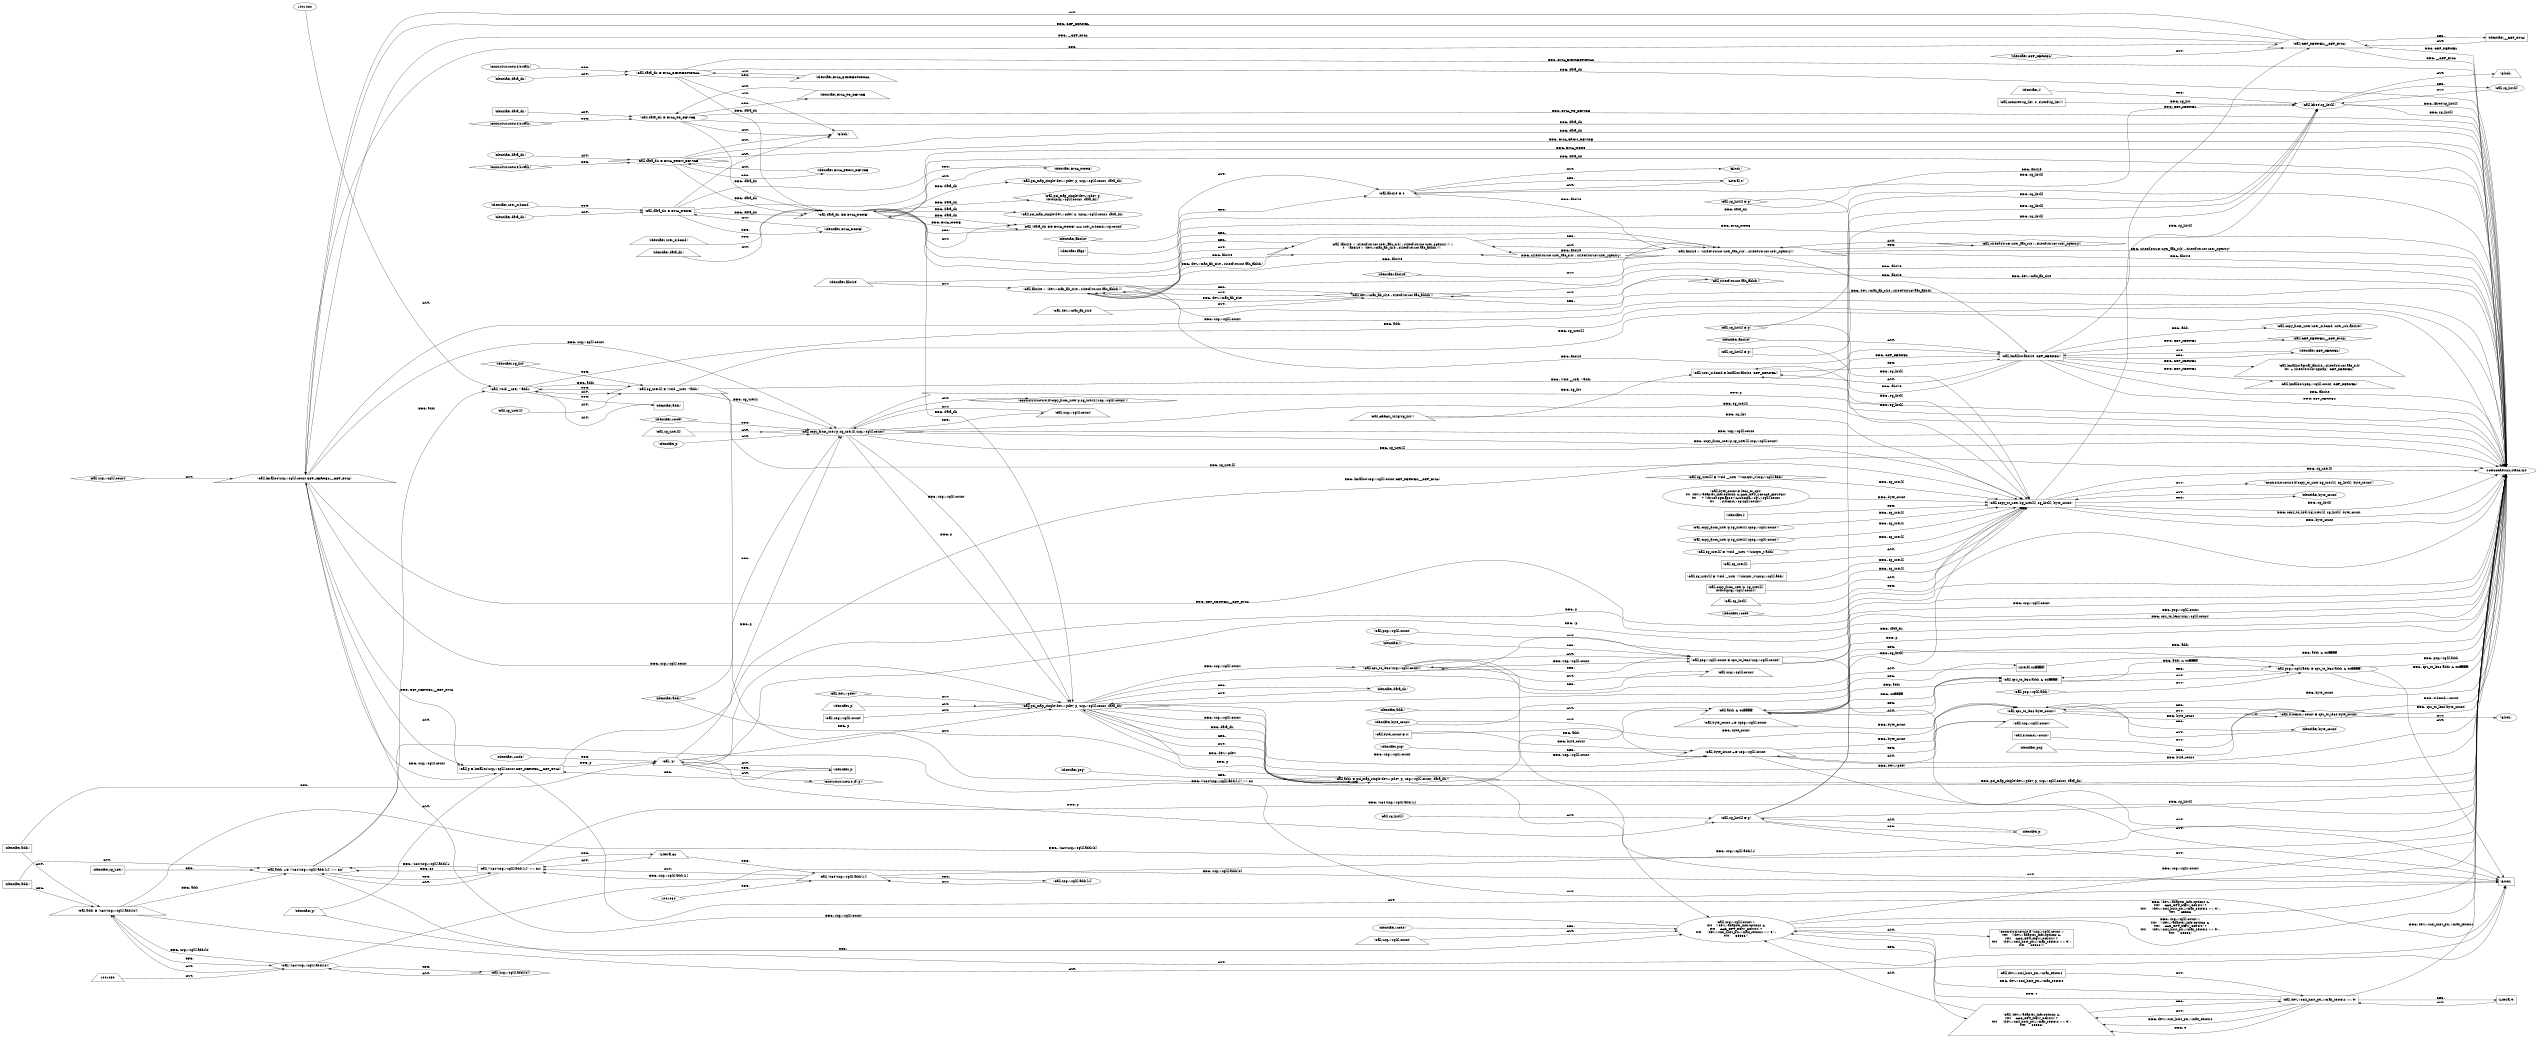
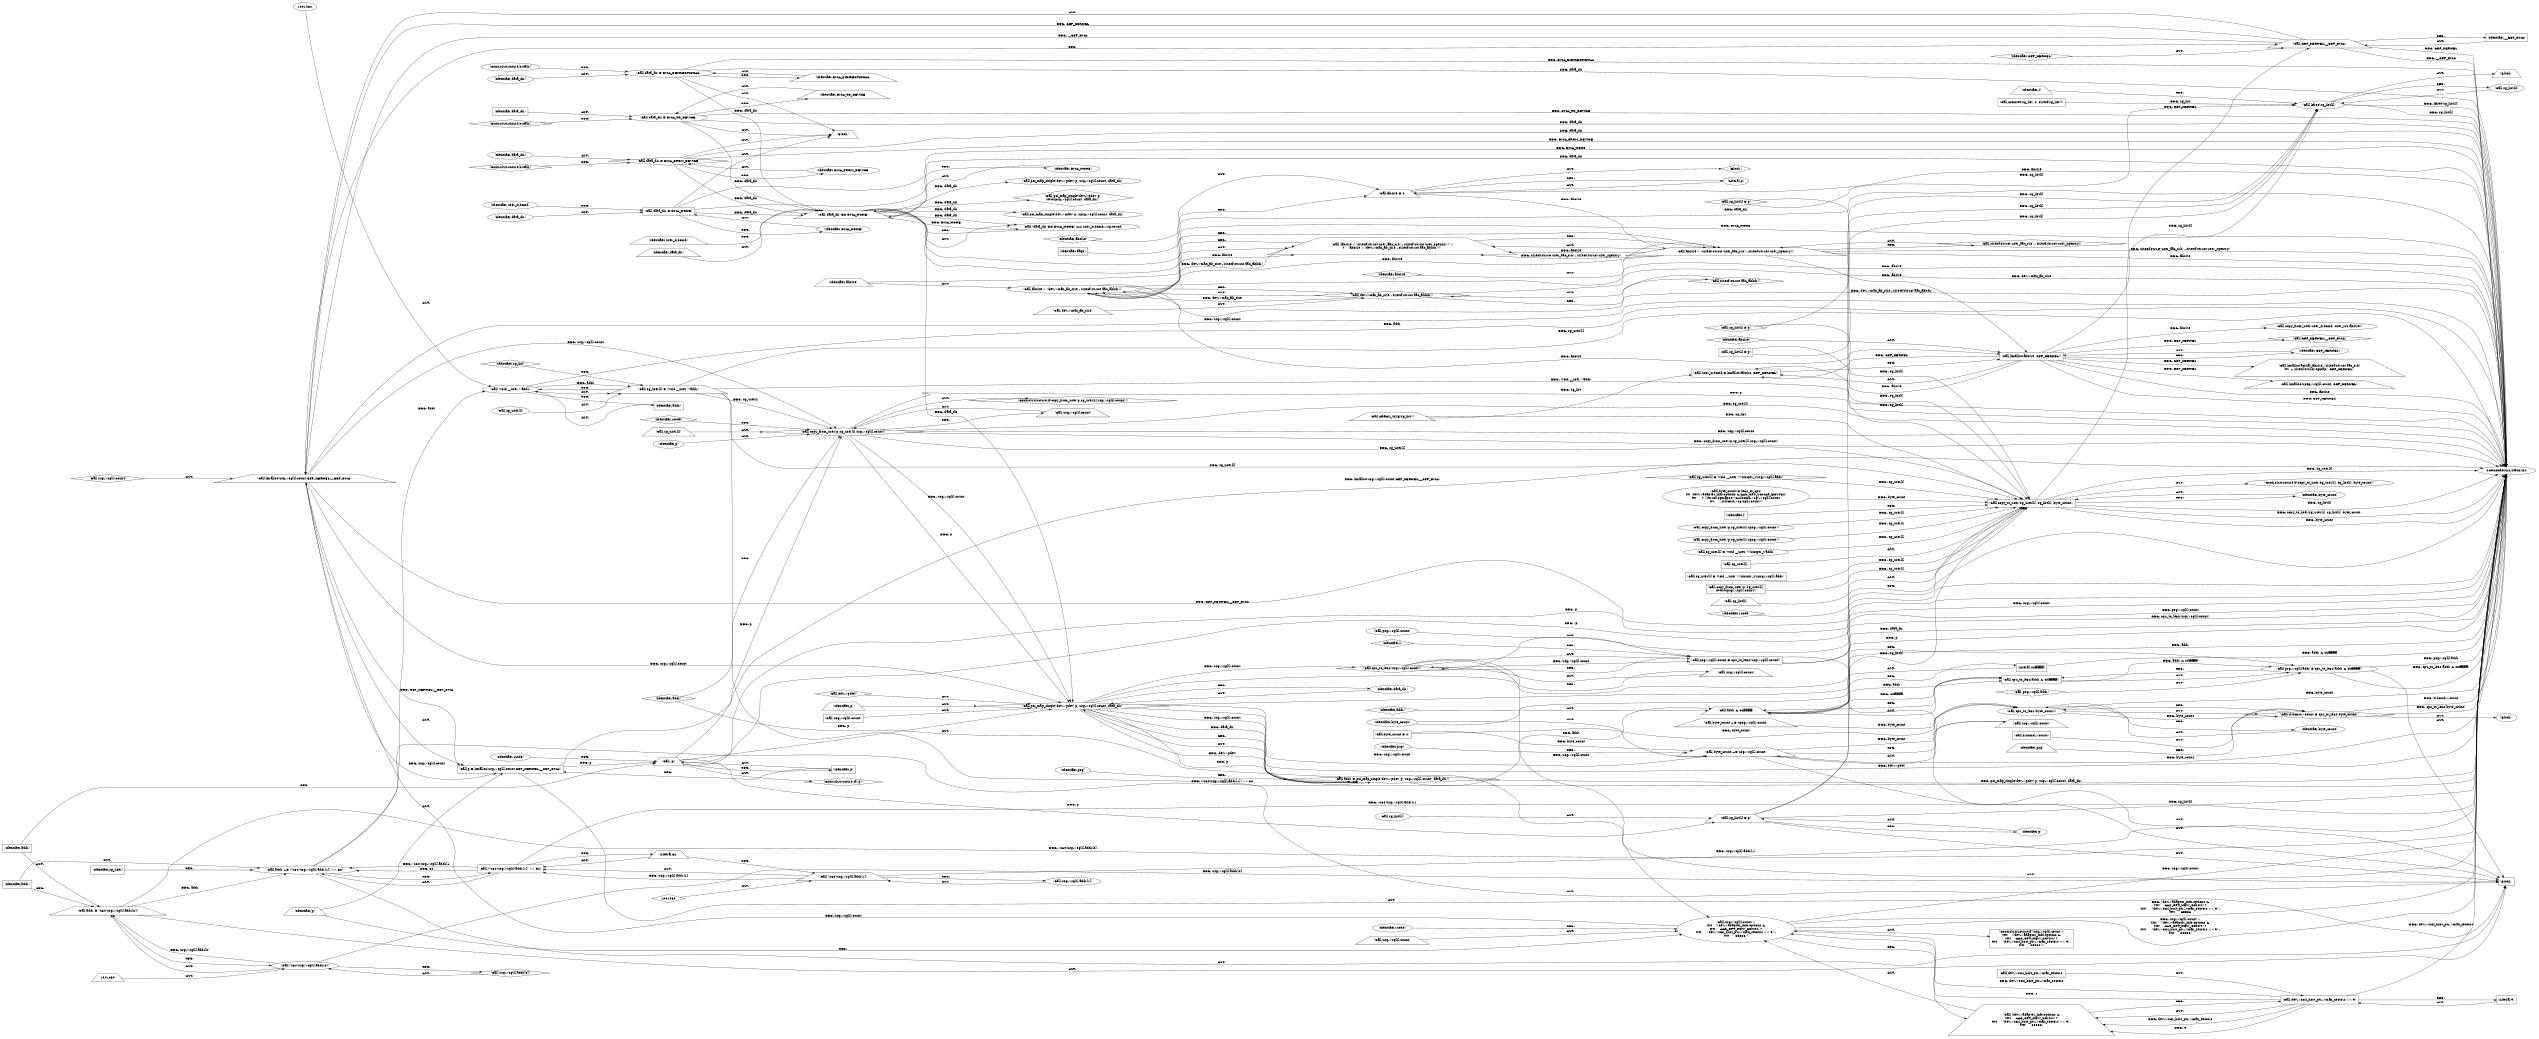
edge "(Call,kmalloc(fibsize, GFP_KERNEL))" -> "(Call,copy_from_user(user_srbcmd, user_srb,fibsize))": label "DDG: addr" -> "DDG: fibsize"
edge "1001064" -> "(Call,(u64)usg->sg[i].addr[1])": label "CFG: " -> "AST: "
